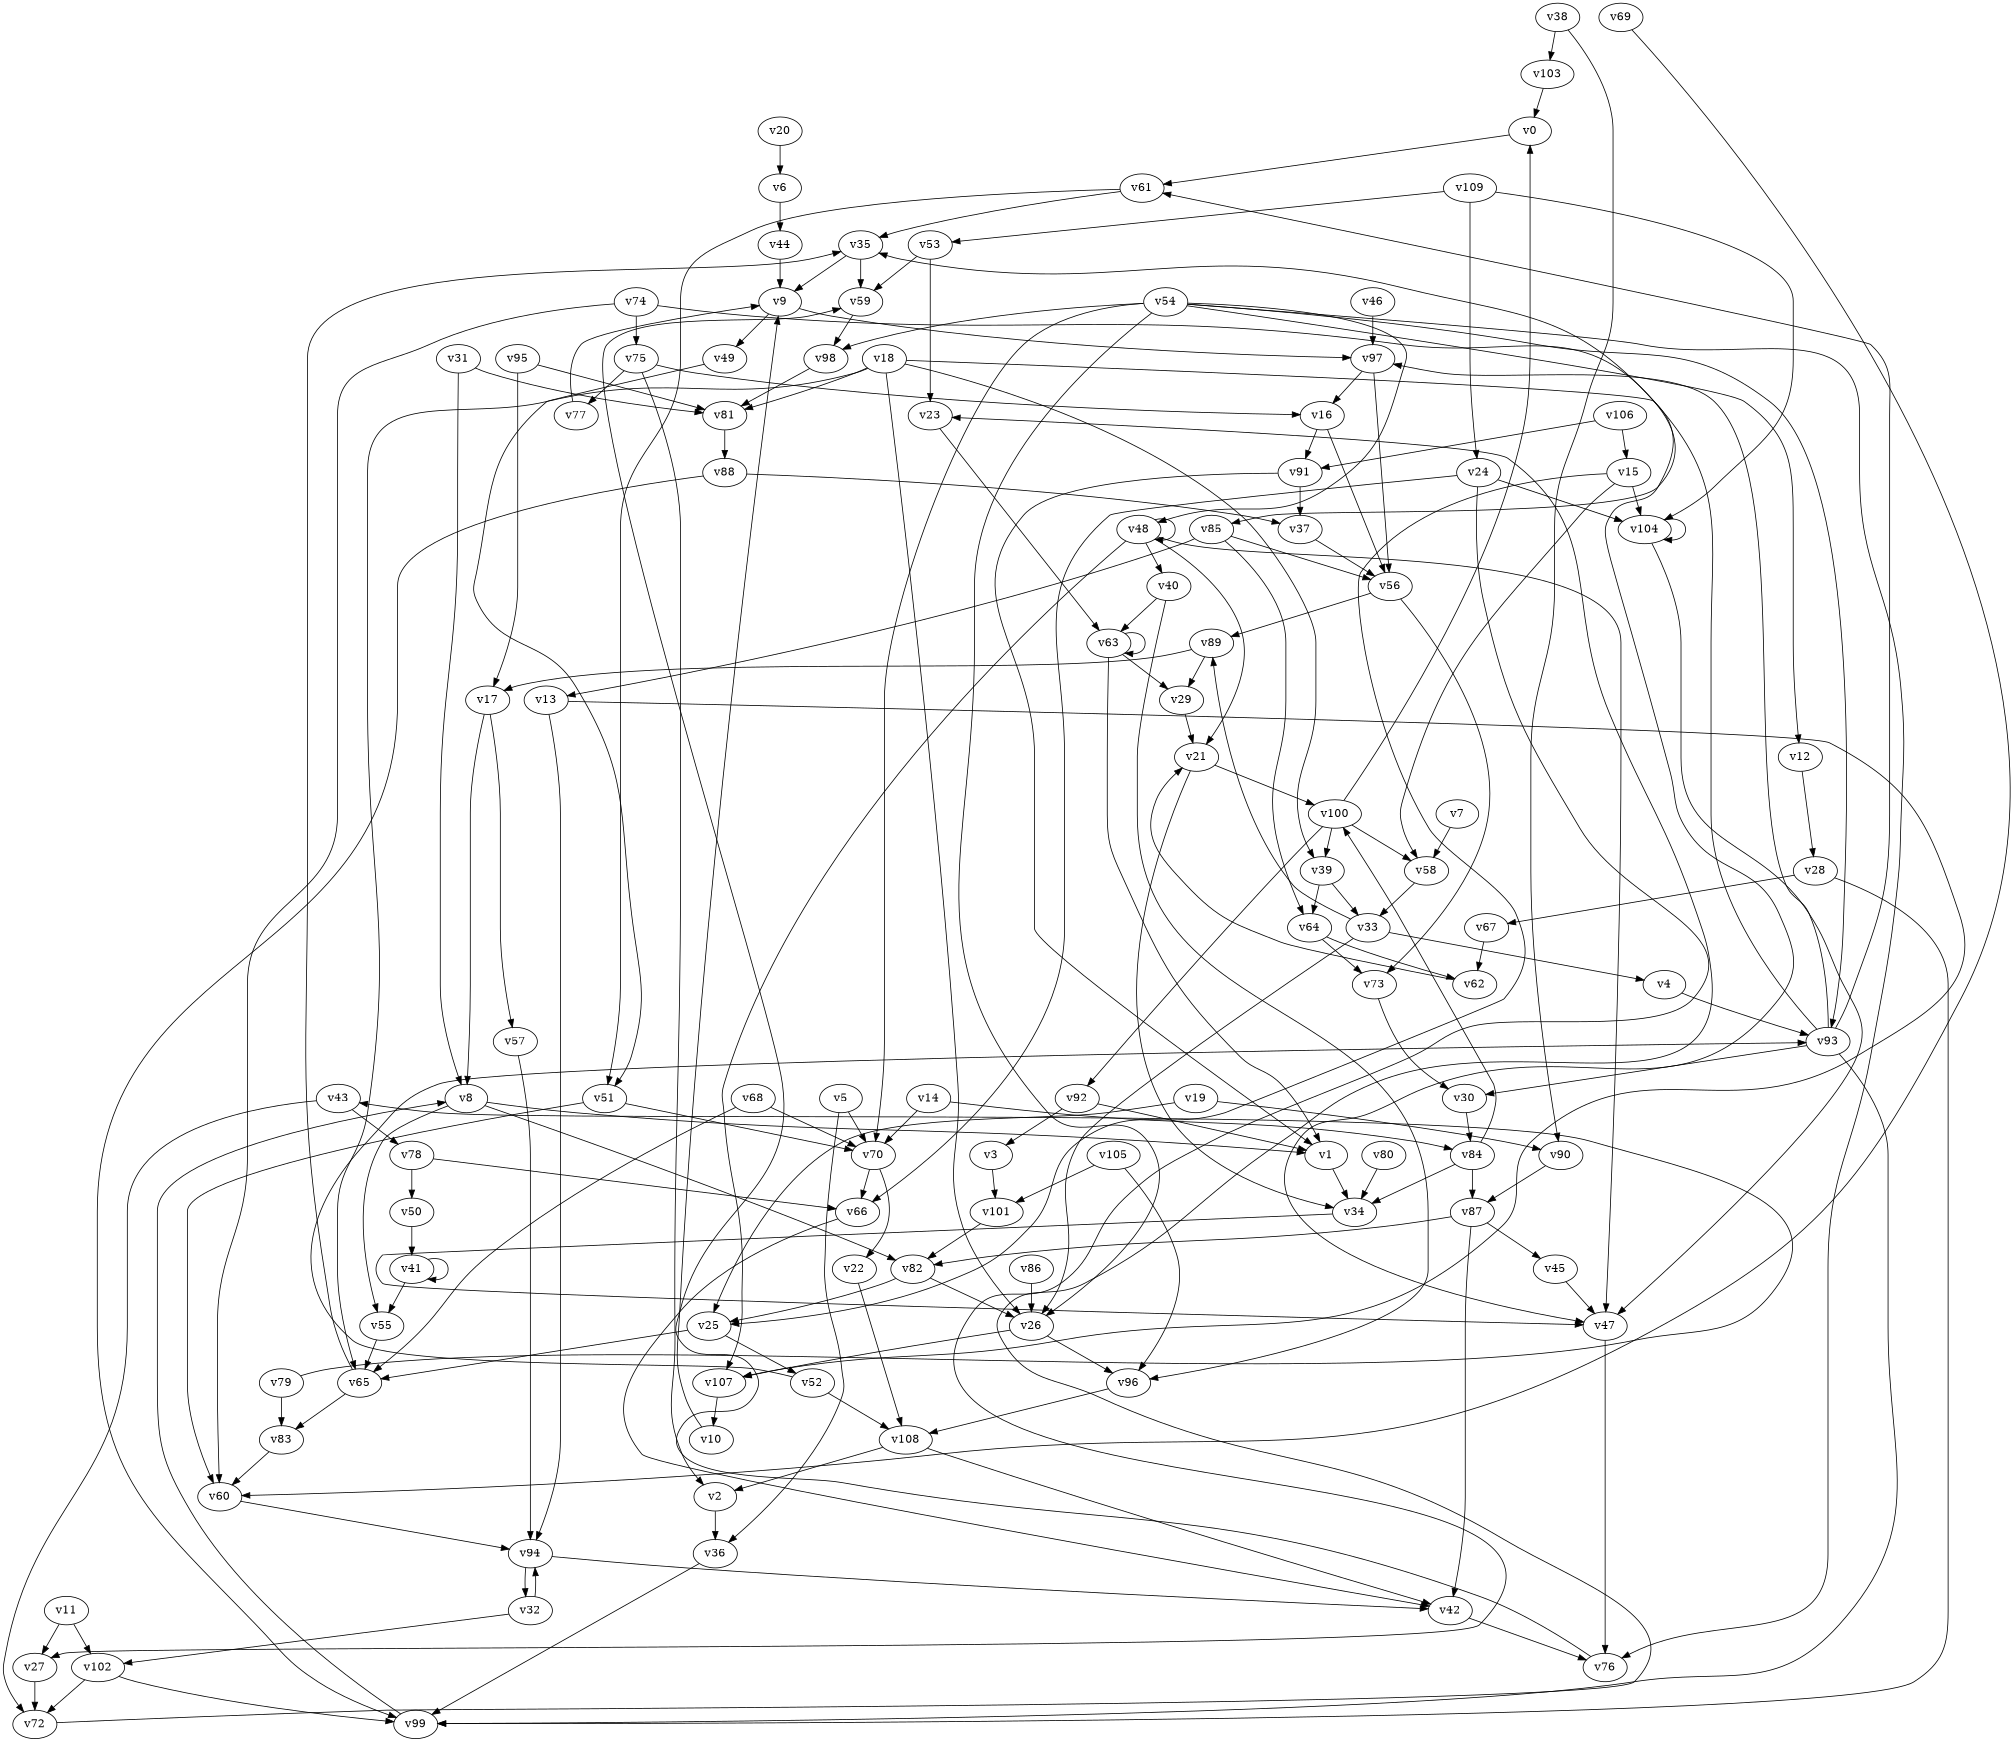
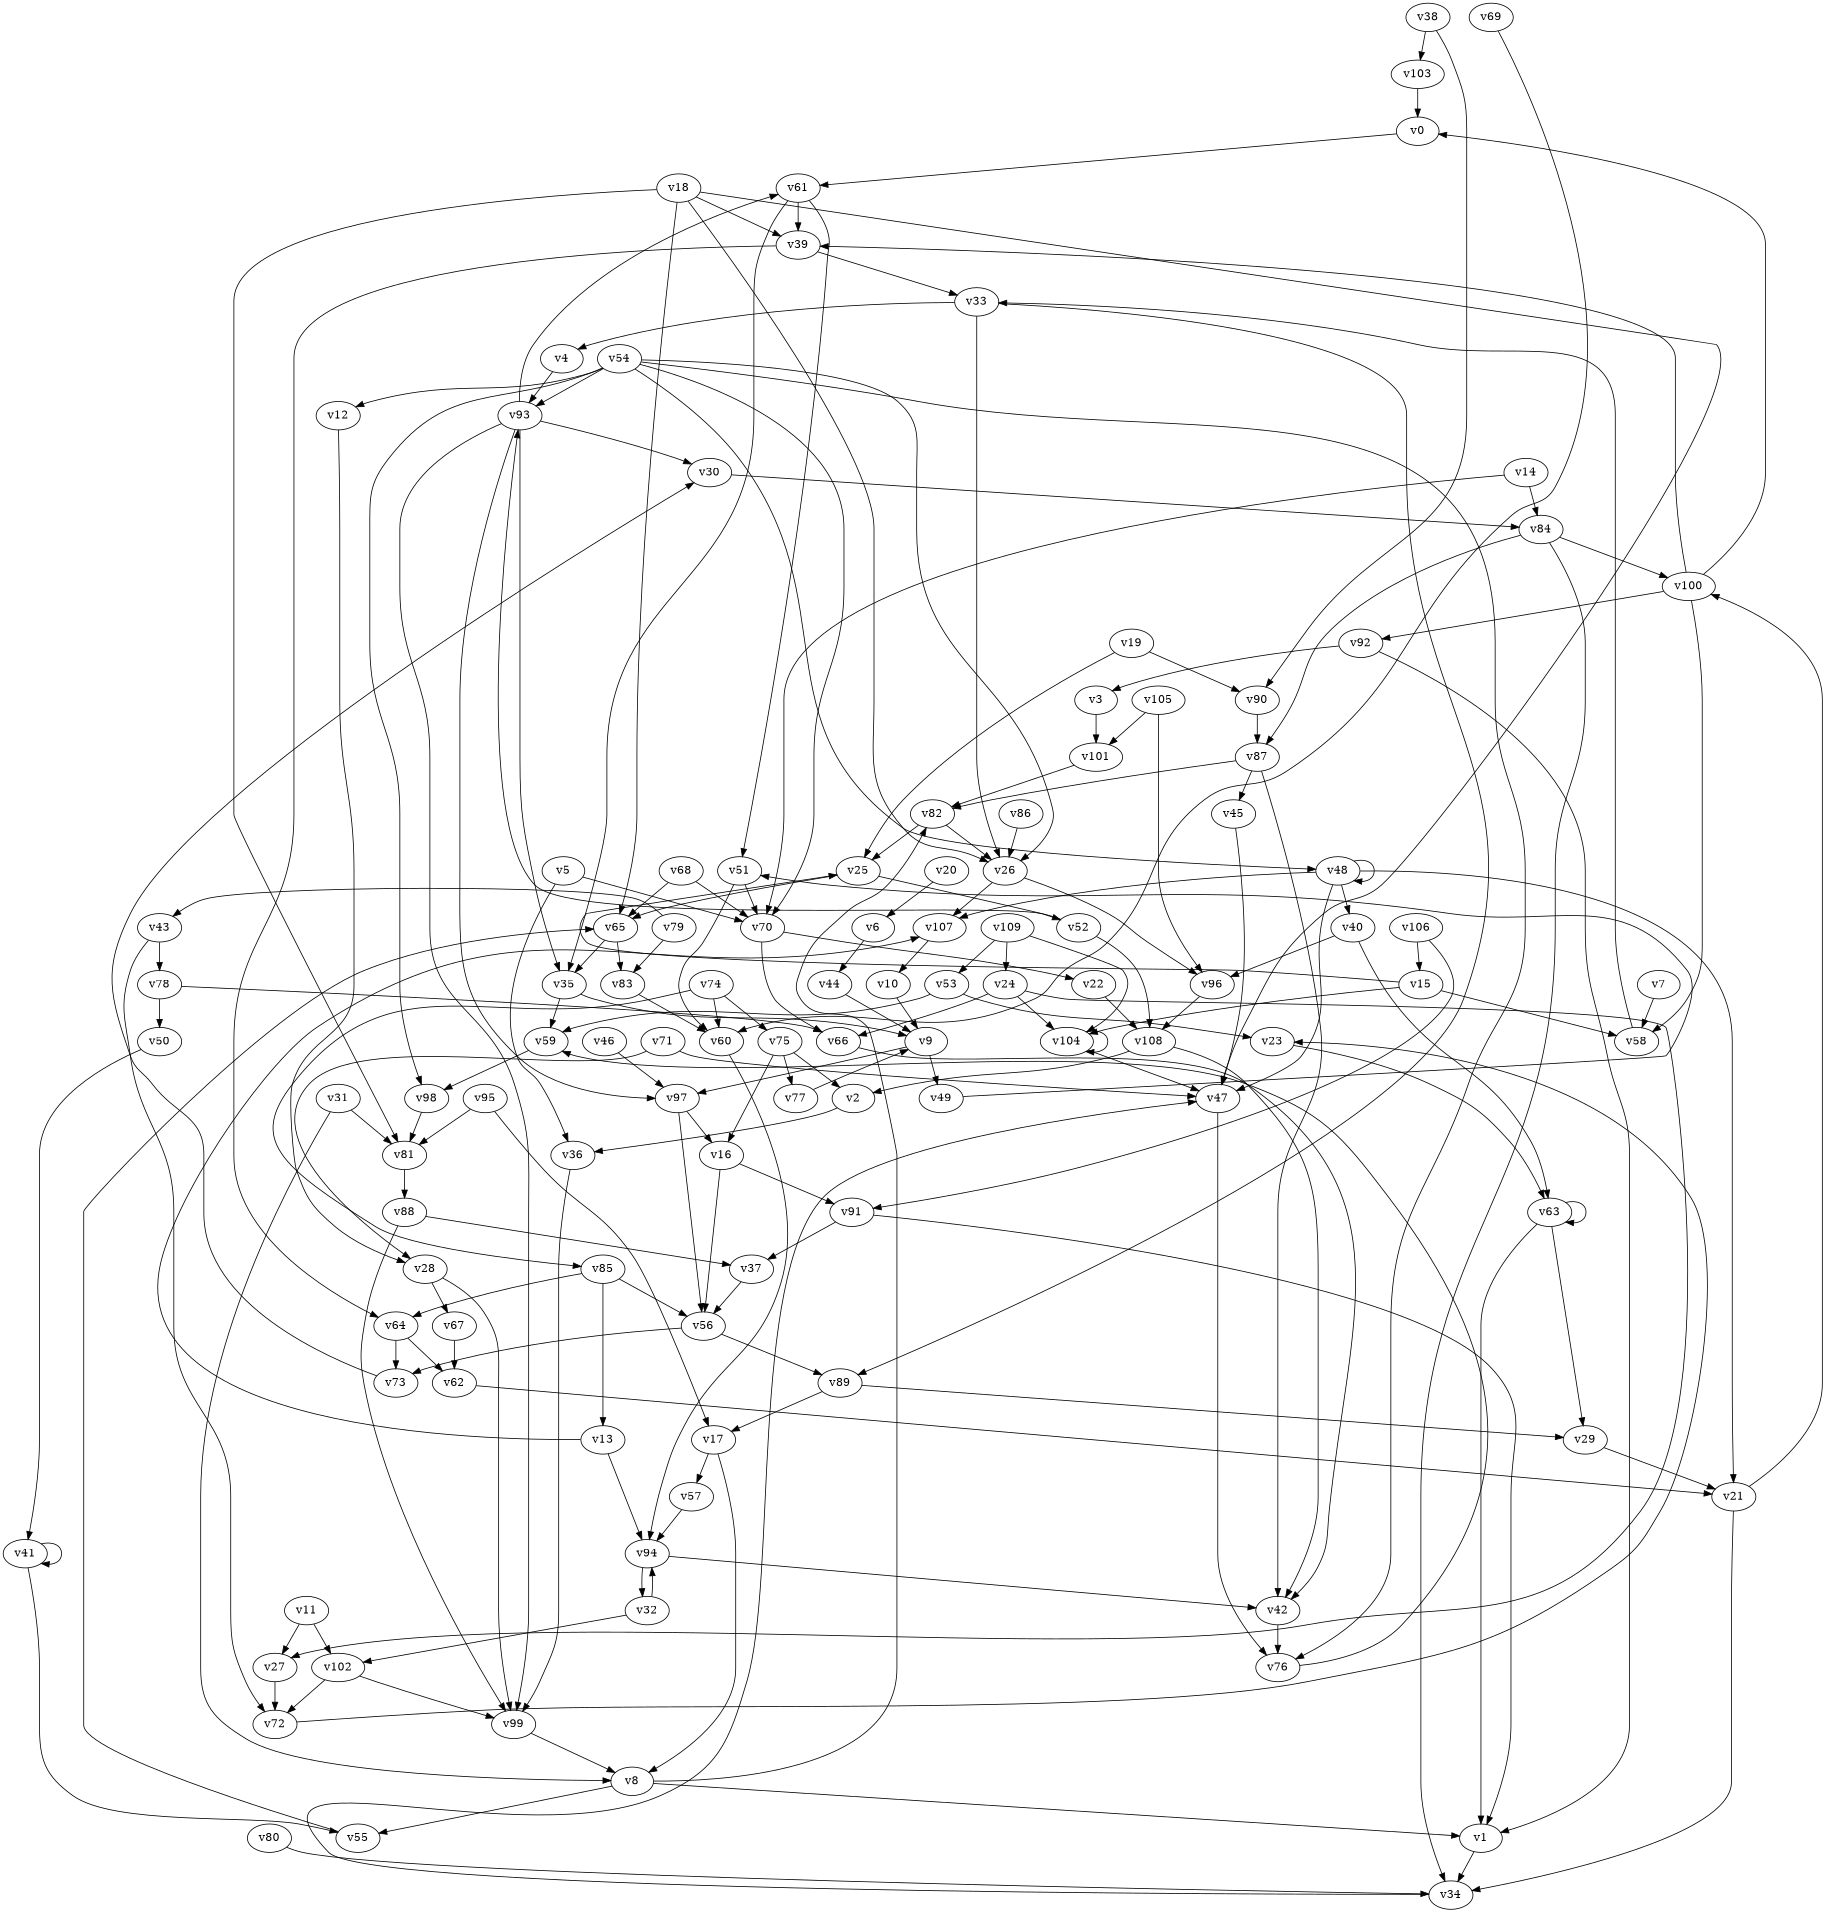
edge "v61" -> "v39": added
node "v71": added
